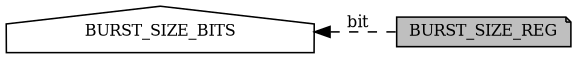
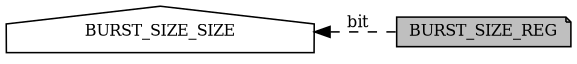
node "BURST_SIZE_BITS": label "BURST_SIZE_BITS" -> "BURST_SIZE_SIZE"
